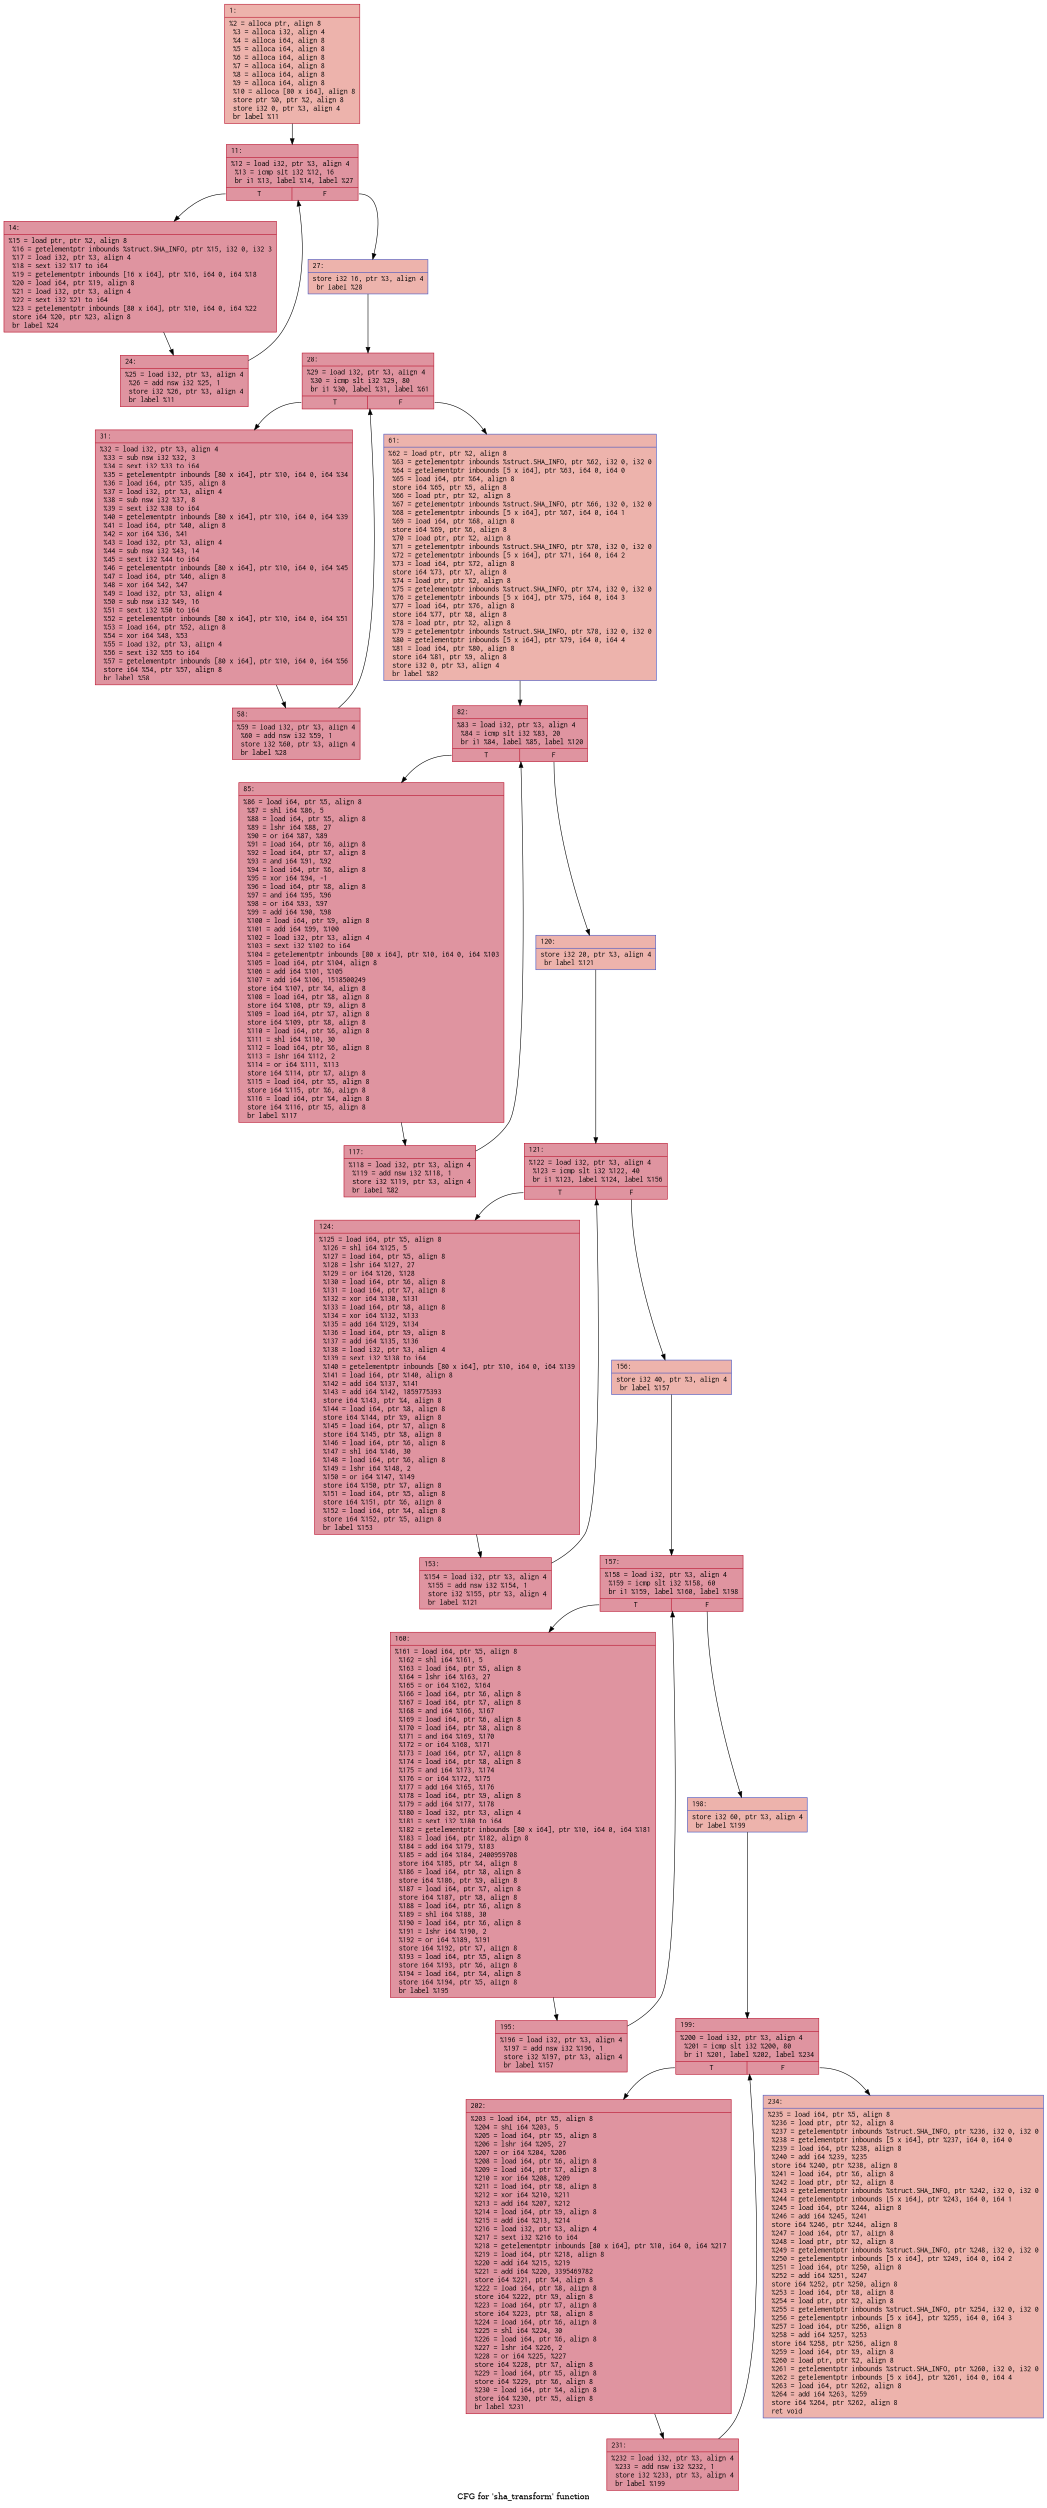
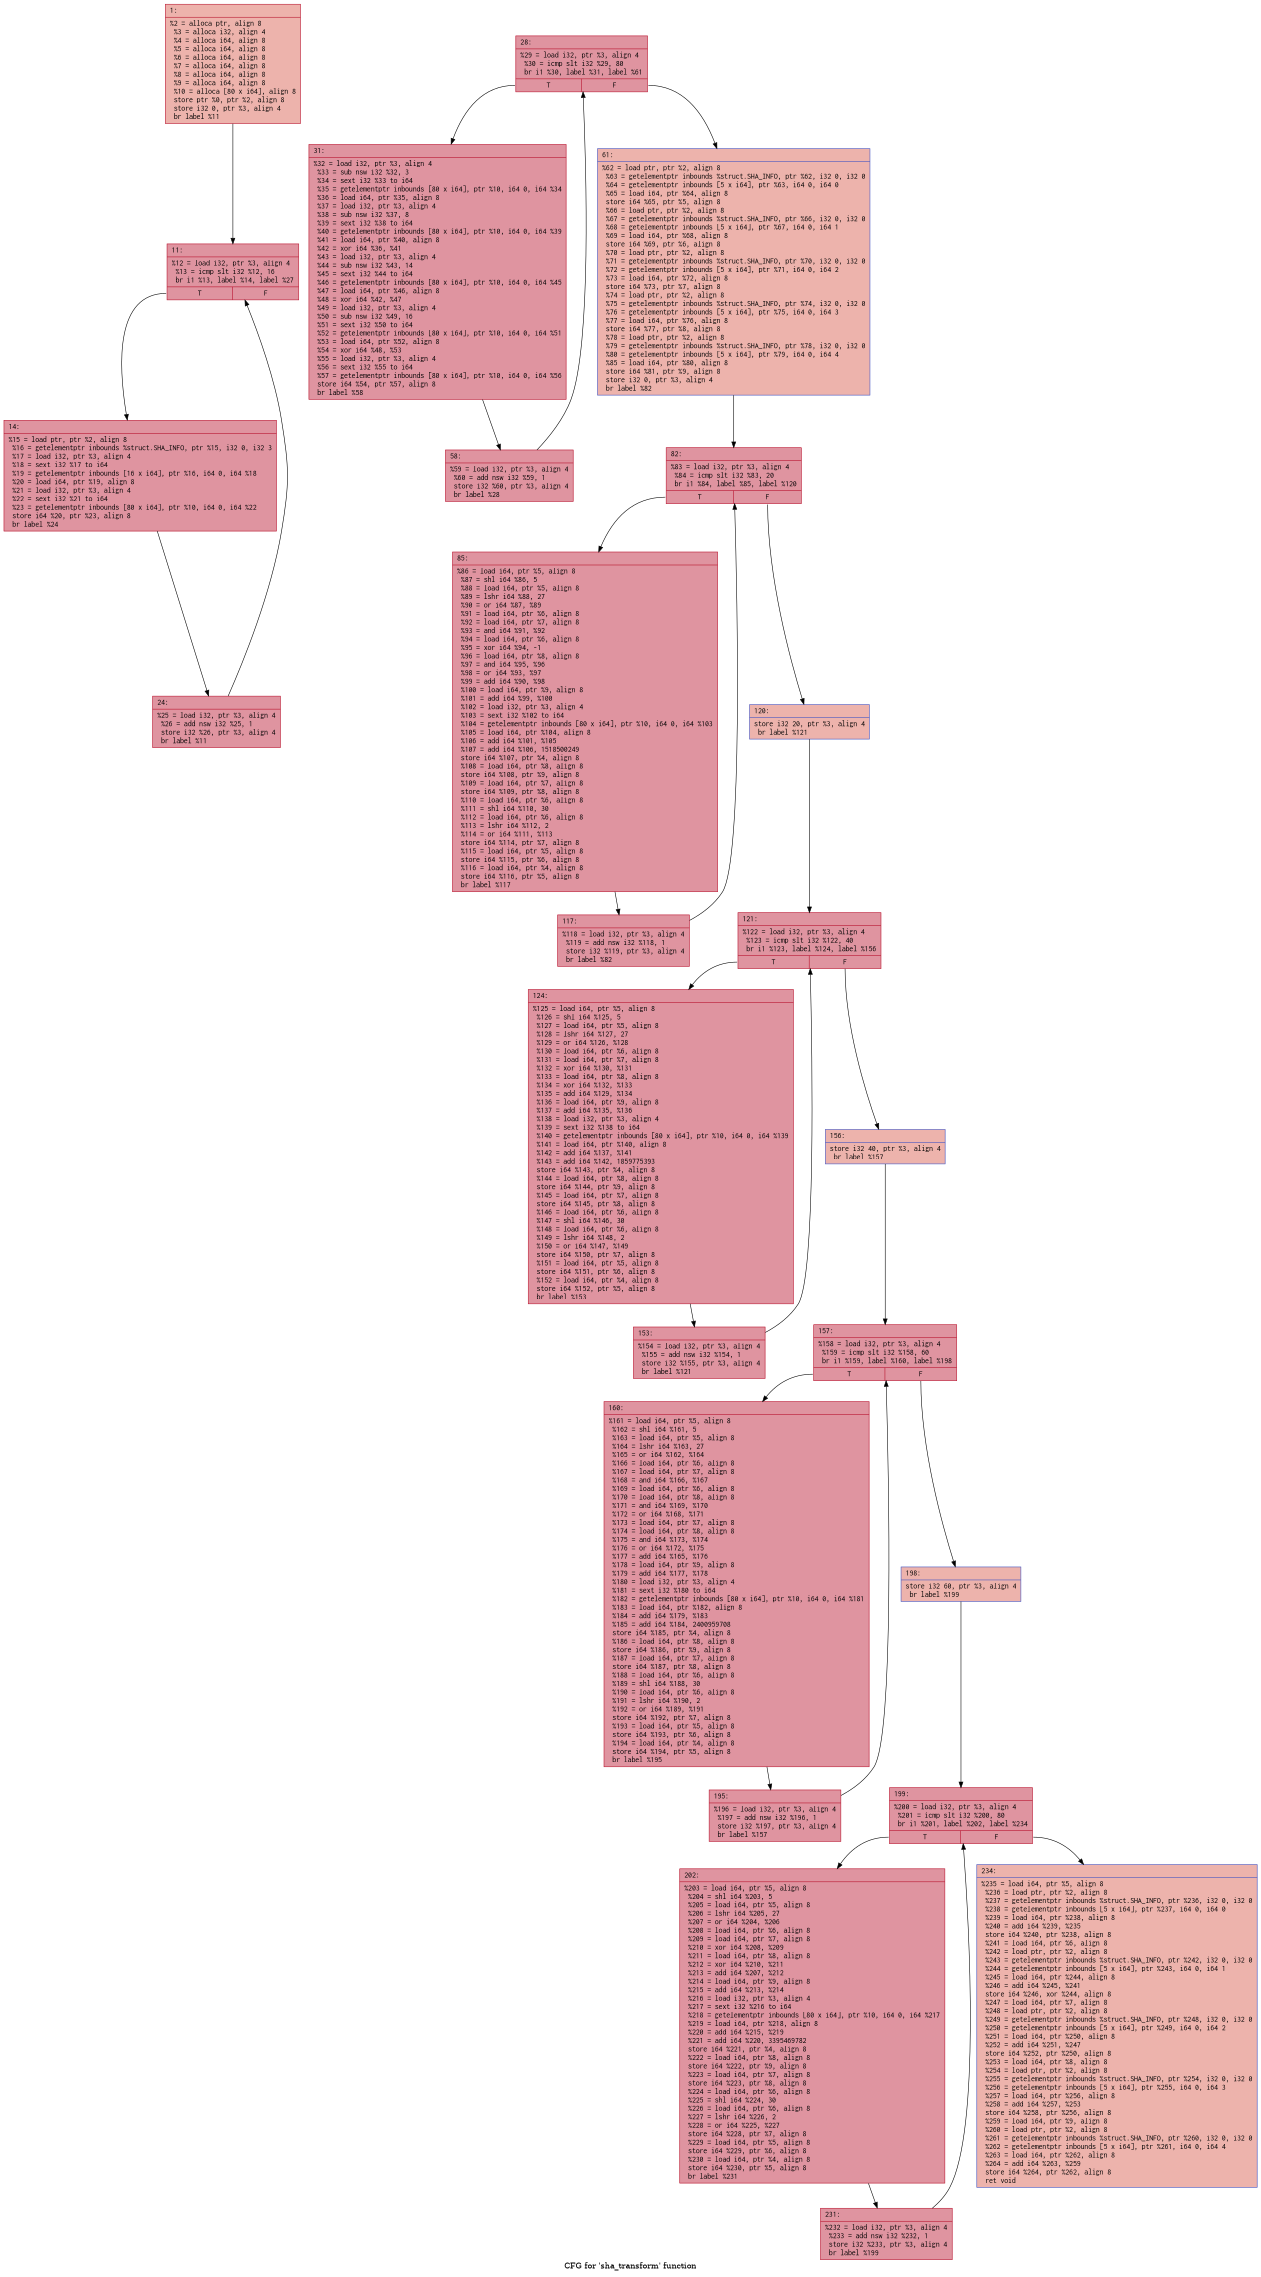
node "27:": removed
node "61:": text "%81 = load i64, ptr %80, align 8" -> "%85 = load i64, ptr %80, align 8"
node "234:": text "store i64 %246, ptr %244, align 8" -> "store i64 %246, xor %244, align 8"
